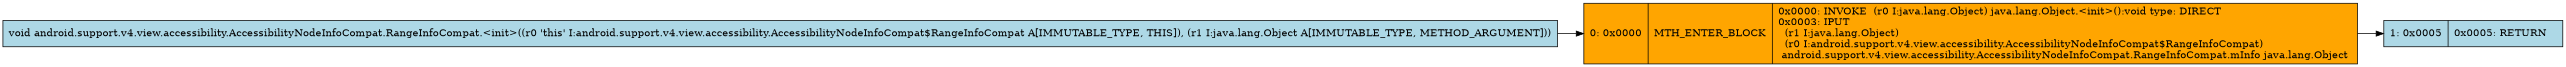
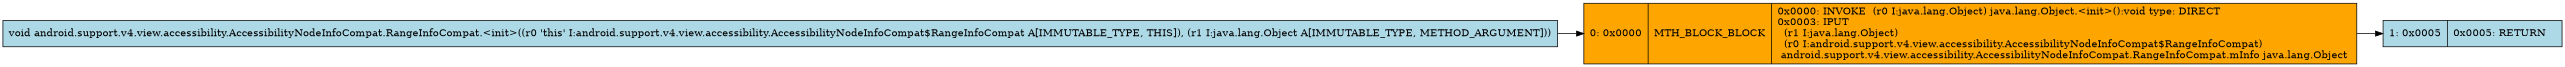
node "0: 0x0000": text "MTH_ENTER_BLOCK" -> "MTH_BLOCK_BLOCK"
